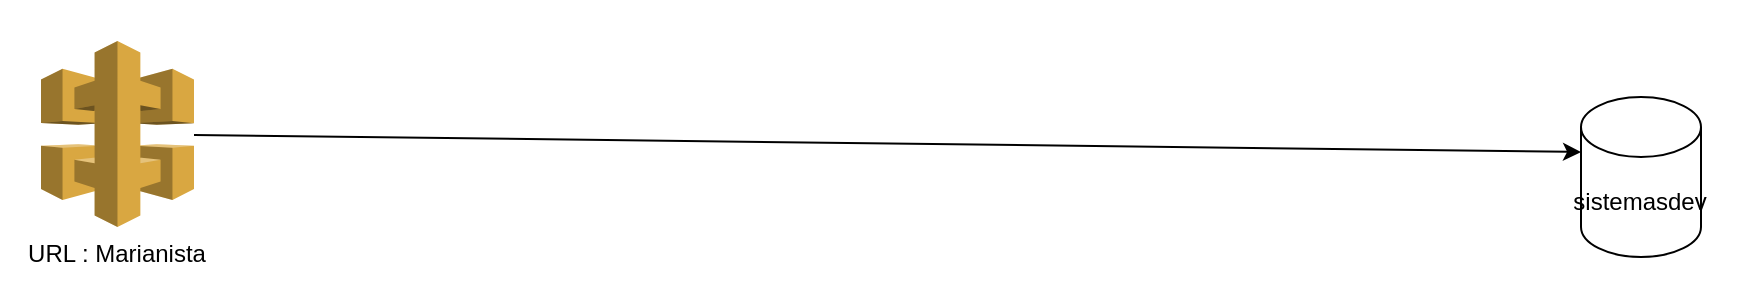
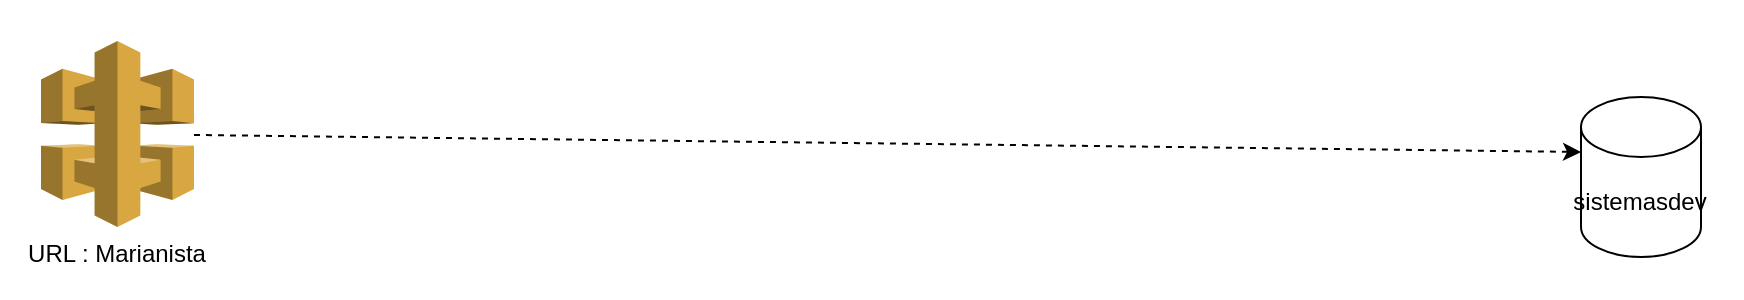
edge "URL : Marianista" -> "sistemasdev": style solid -> dashed
